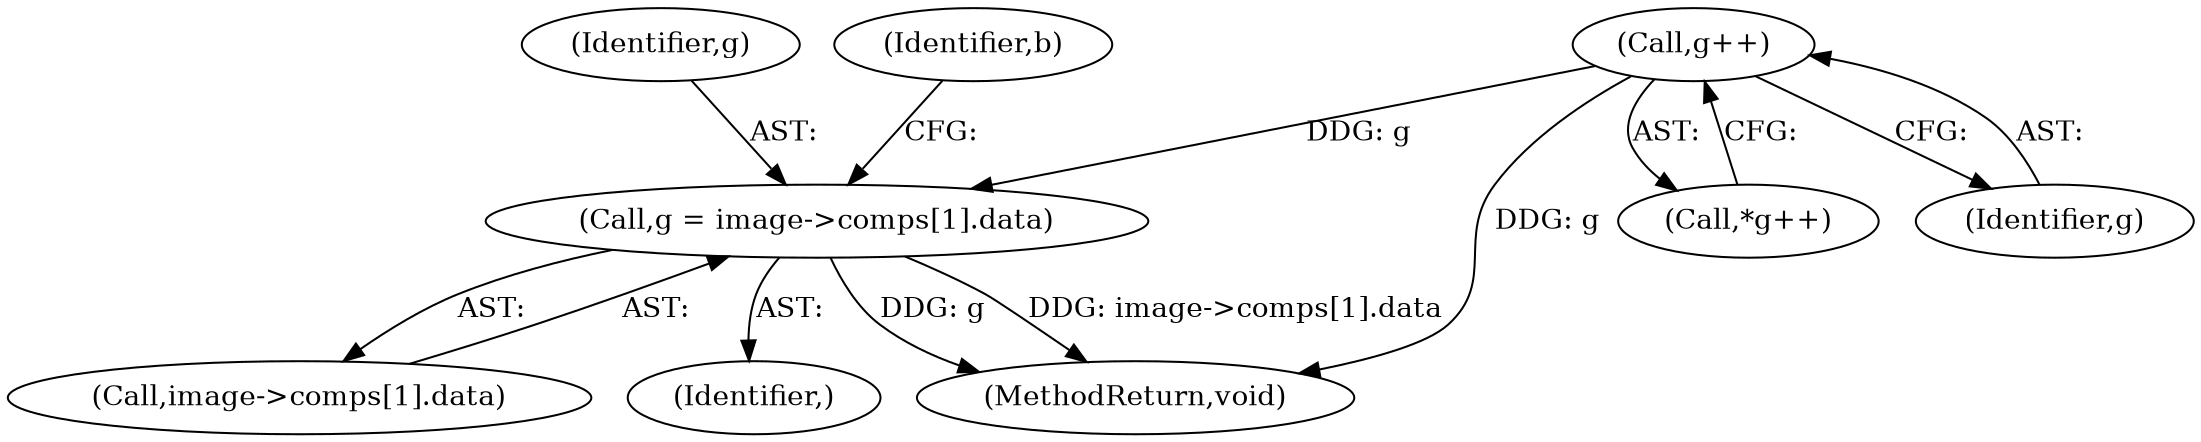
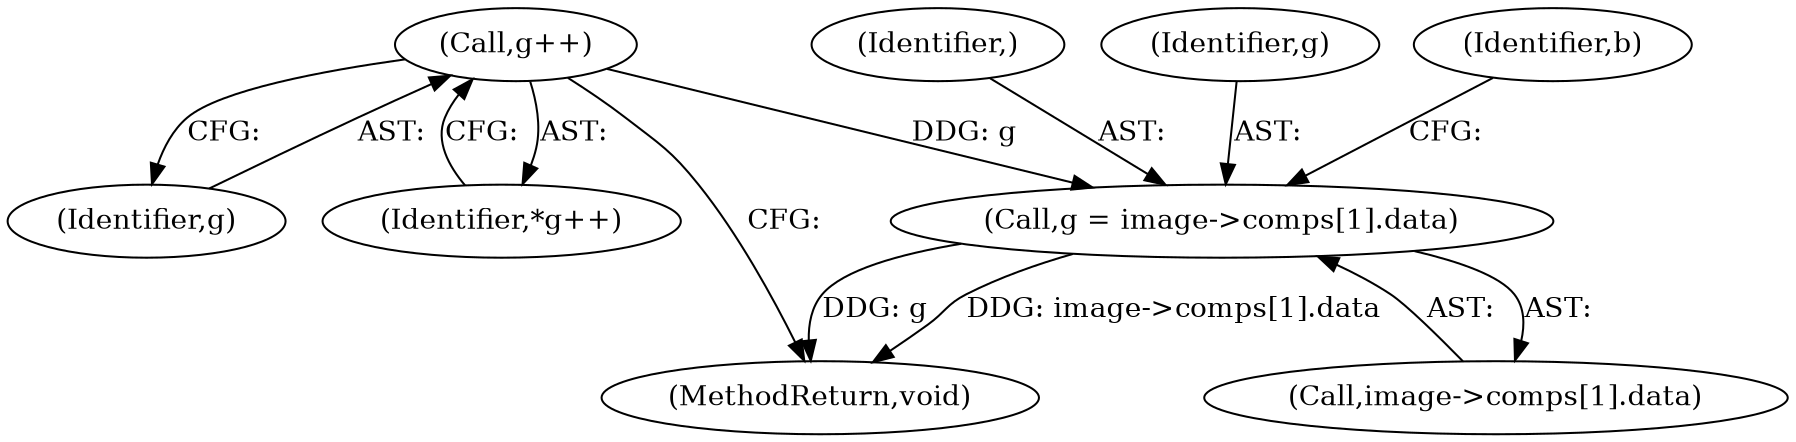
edge "(Call,g++)" -> "(MethodReturn,void)": label "DDG: g" -> "CFG: "
node "(Call,*g++)": label "(Call,*g++)" -> "(Identifier,*g++)"
edge "(Call,g = image->comps[1].data)" -> "(Identifier,)": reversed
